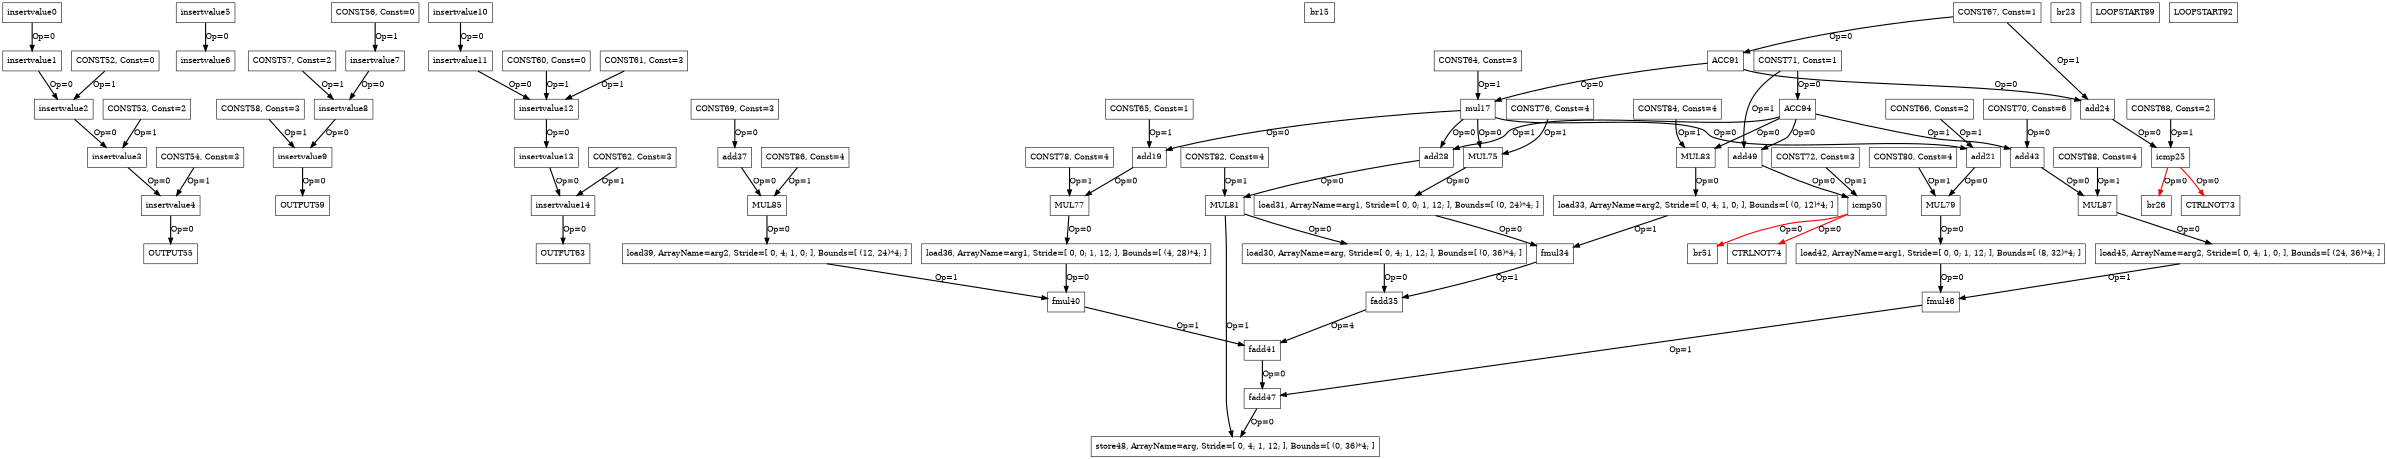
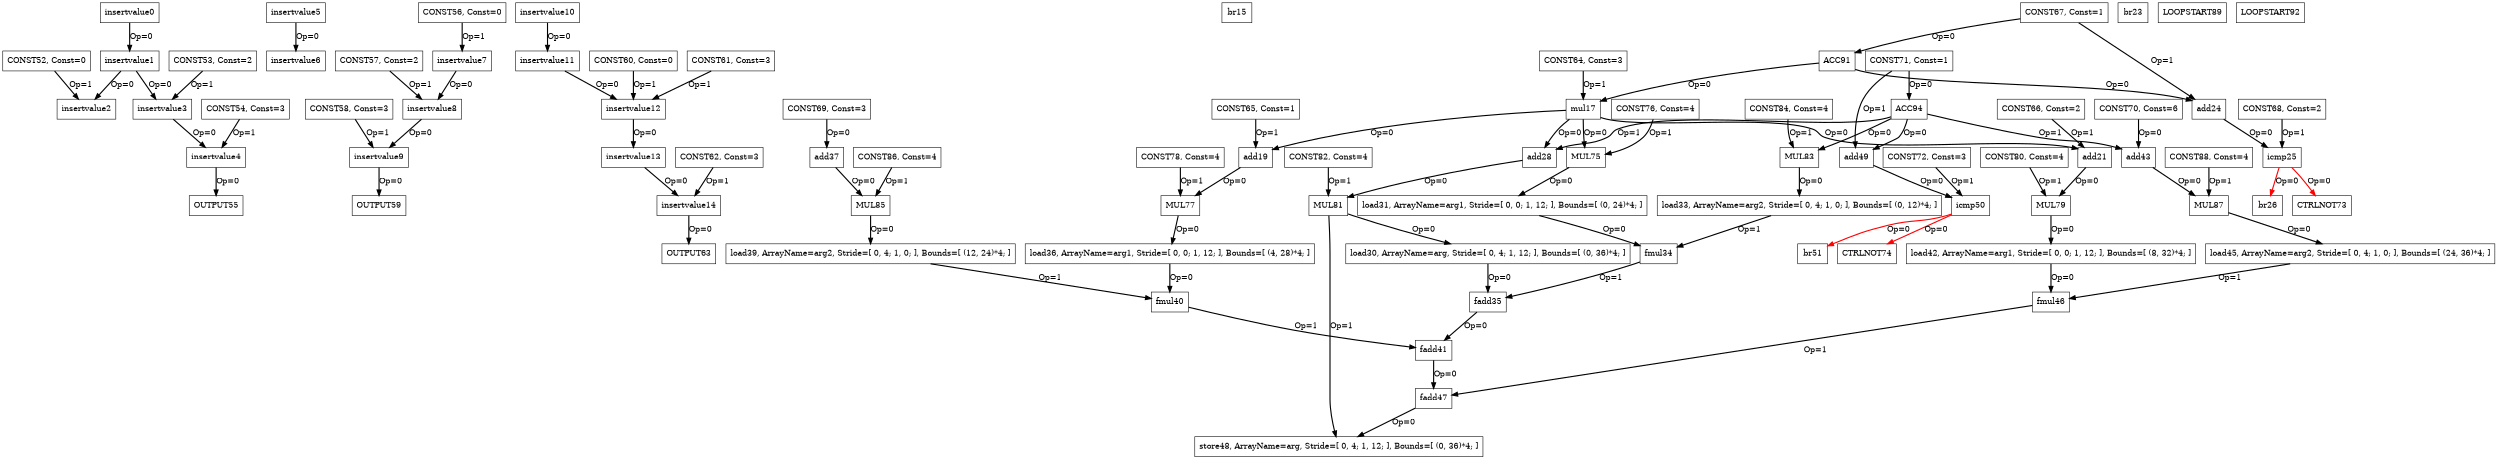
edge "insertvalue2" -> "insertvalue3": now "insertvalue1" -> "insertvalue3"
edge "fadd35" -> "fadd41": label "Op=4" -> "Op=0"
